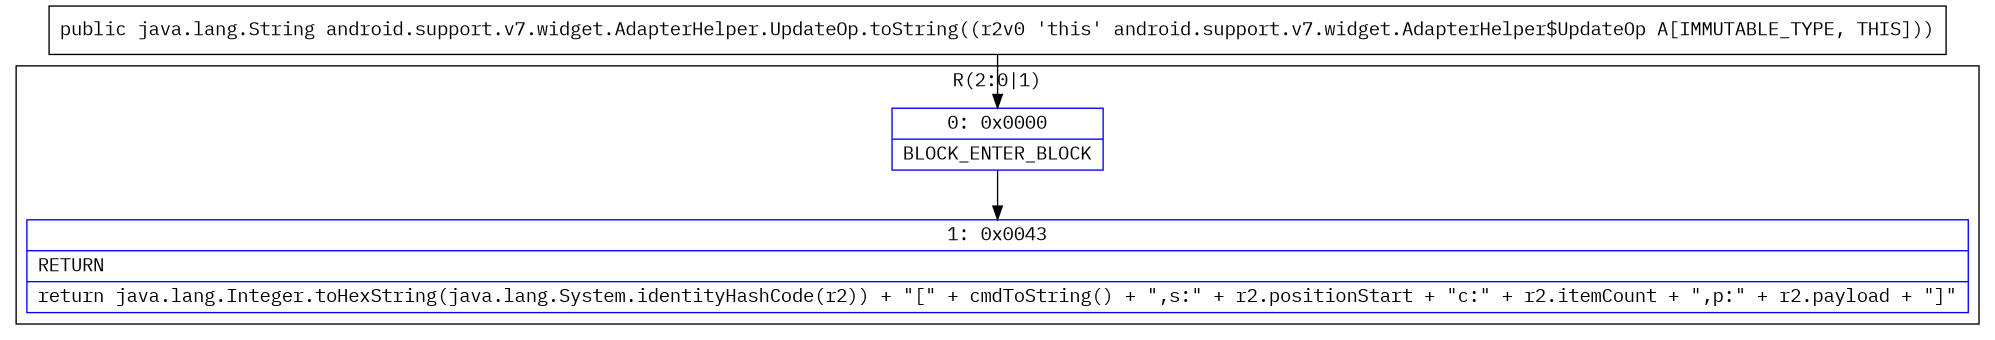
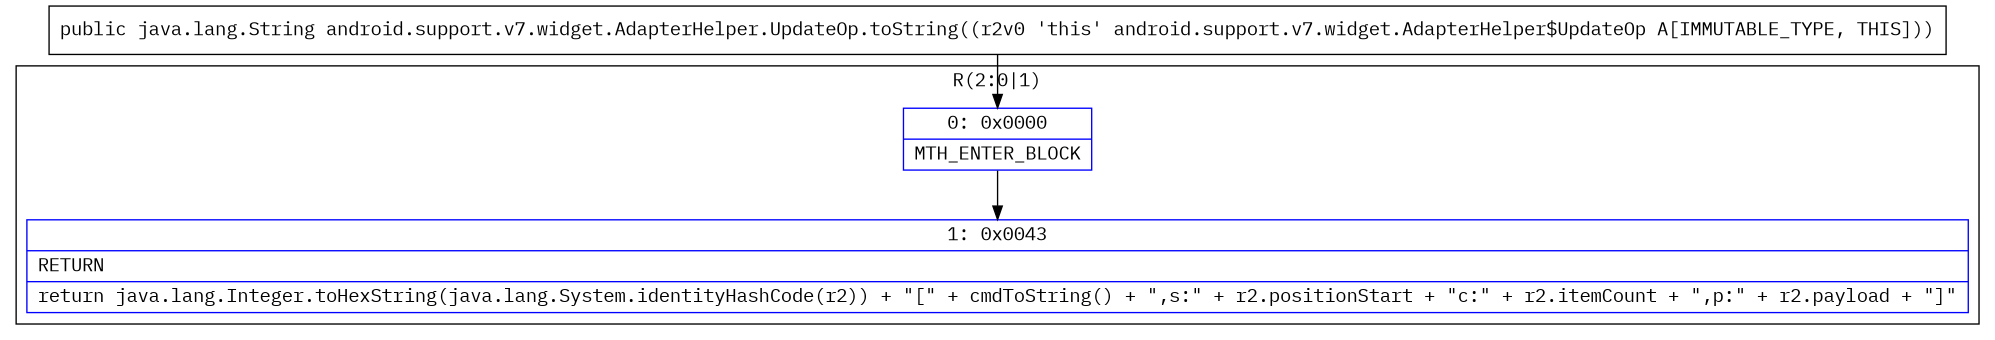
node "0: 0x0000": text "BLOCK_ENTER_BLOCK" -> "MTH_ENTER_BLOCK"
